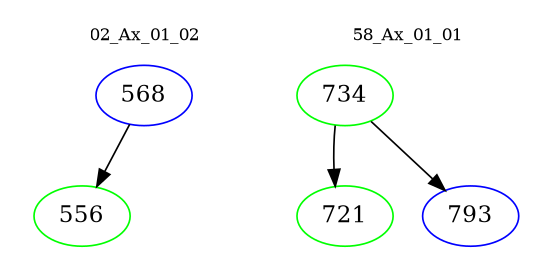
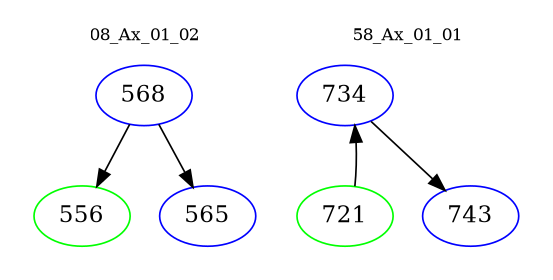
cluster "02_Ax_01_02": label "02_Ax_01_02" -> "08_Ax_01_02"
node "734": color green -> blue
edge "734" -> "721": reversed
node "565": added
node "793": label "793" -> "743"
